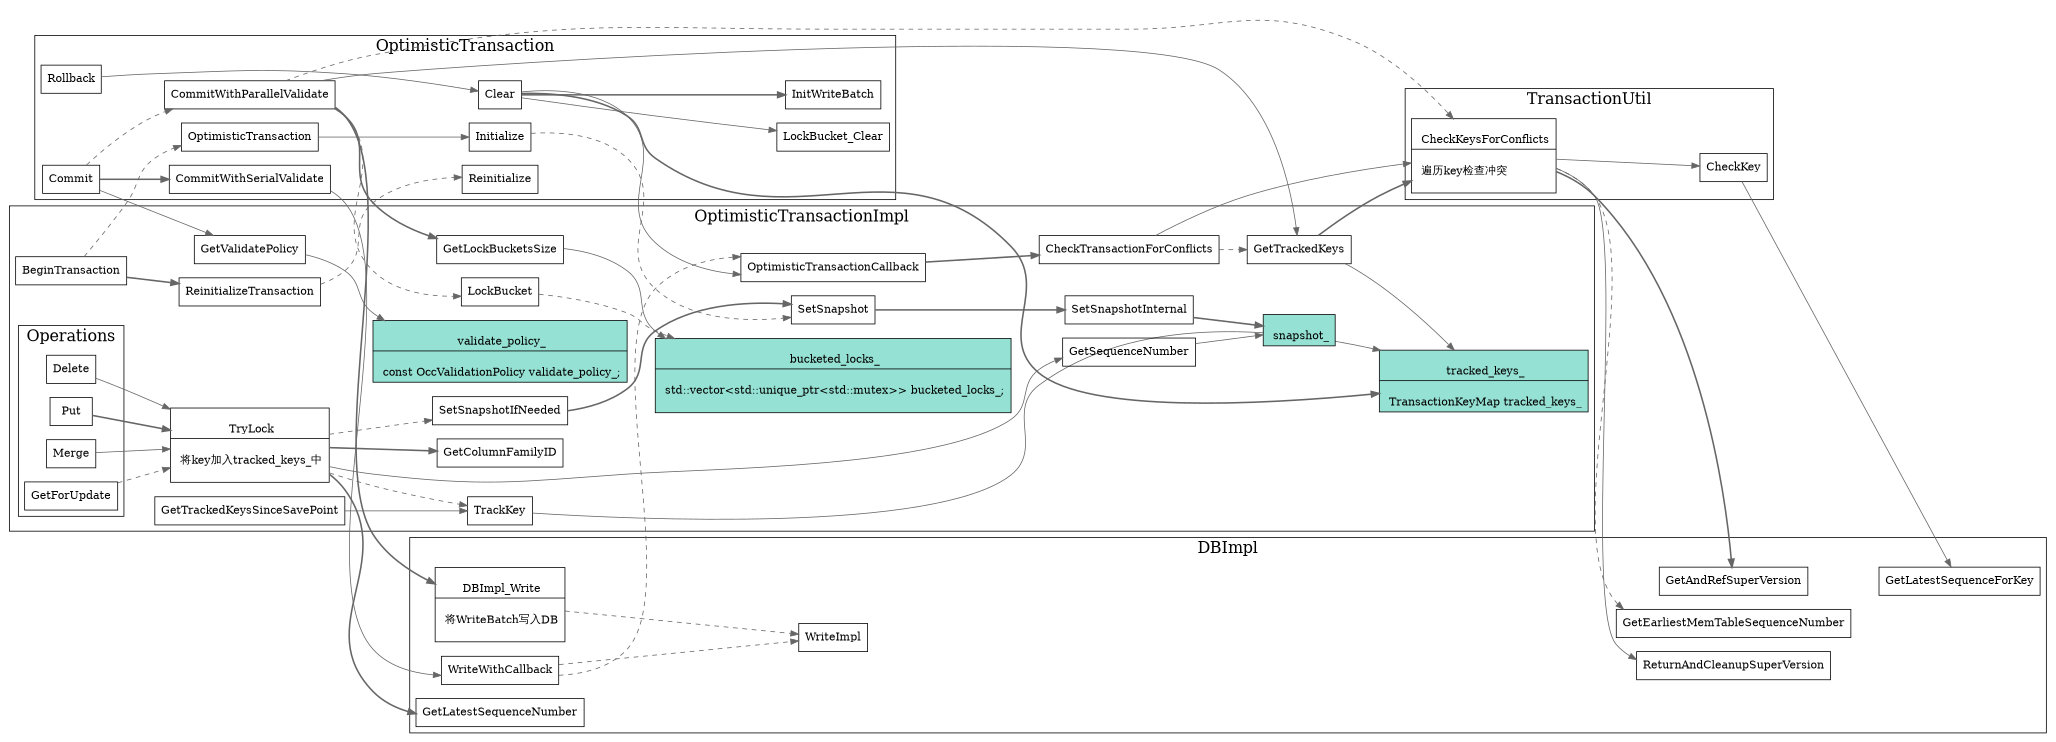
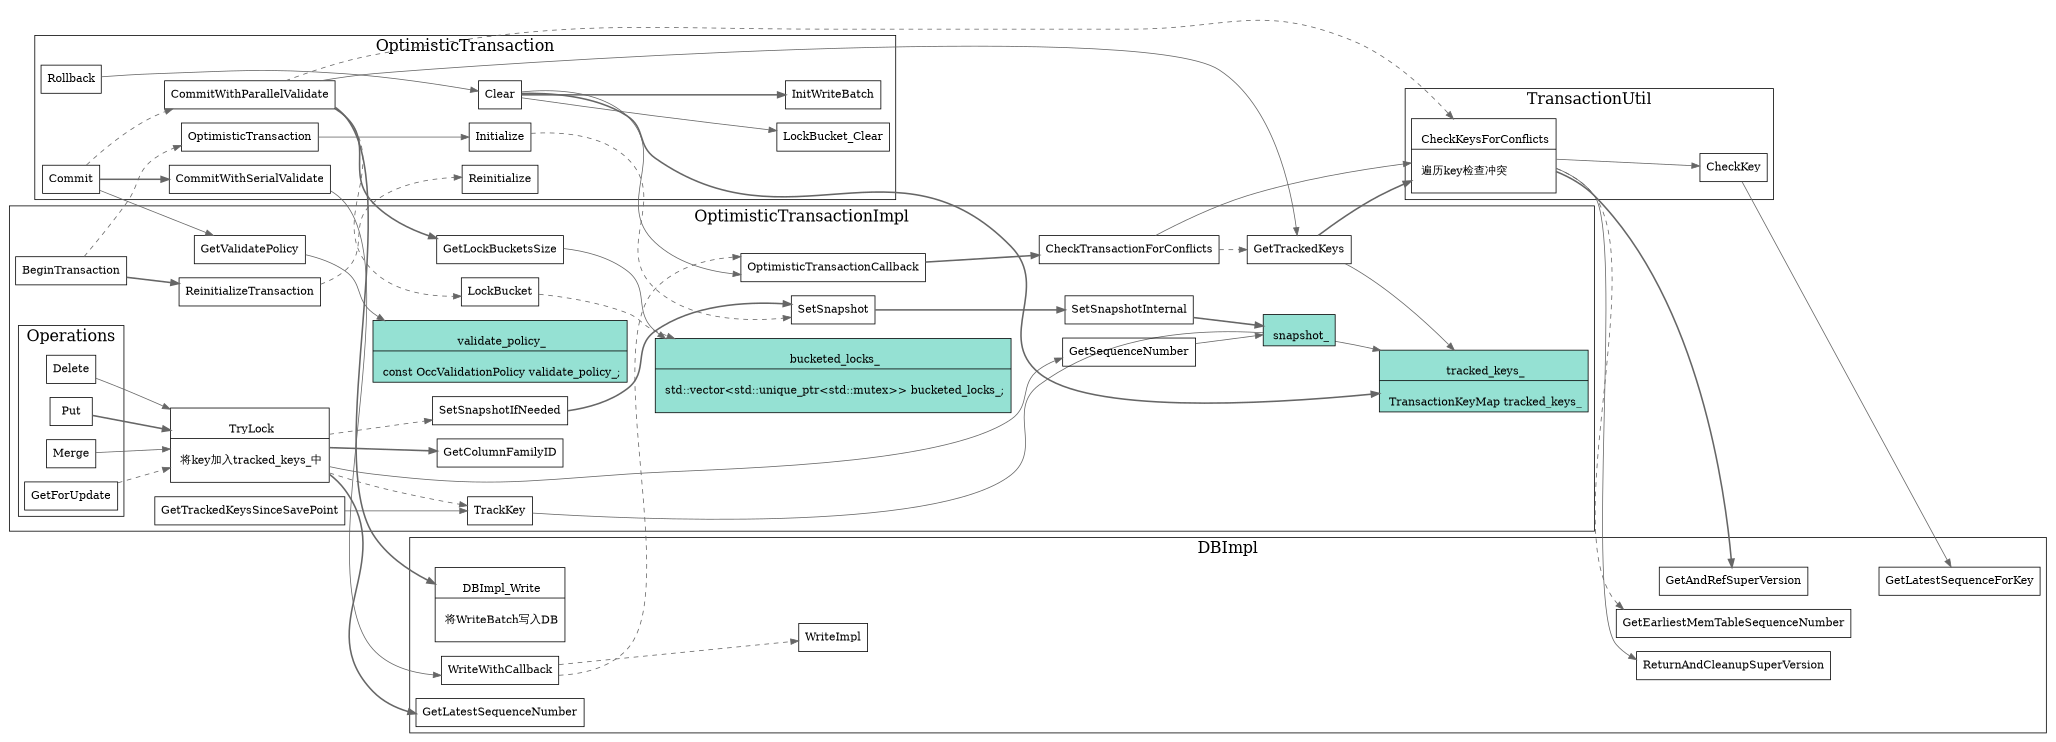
edge "DBImpl_Write" -> "WriteImpl": removed
